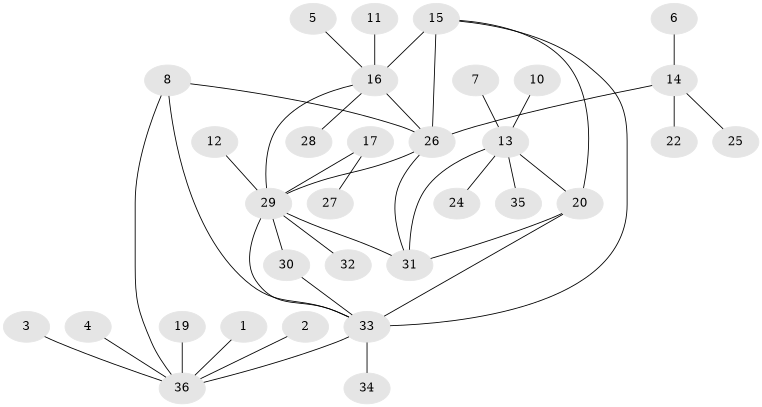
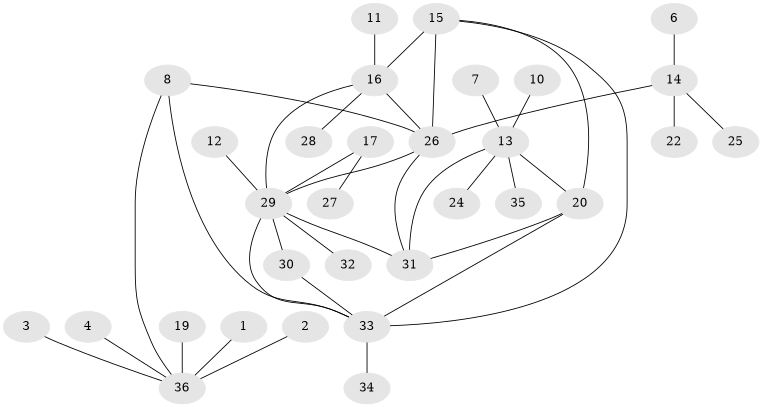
node "5": removed
edge "33" -- "36": removed
